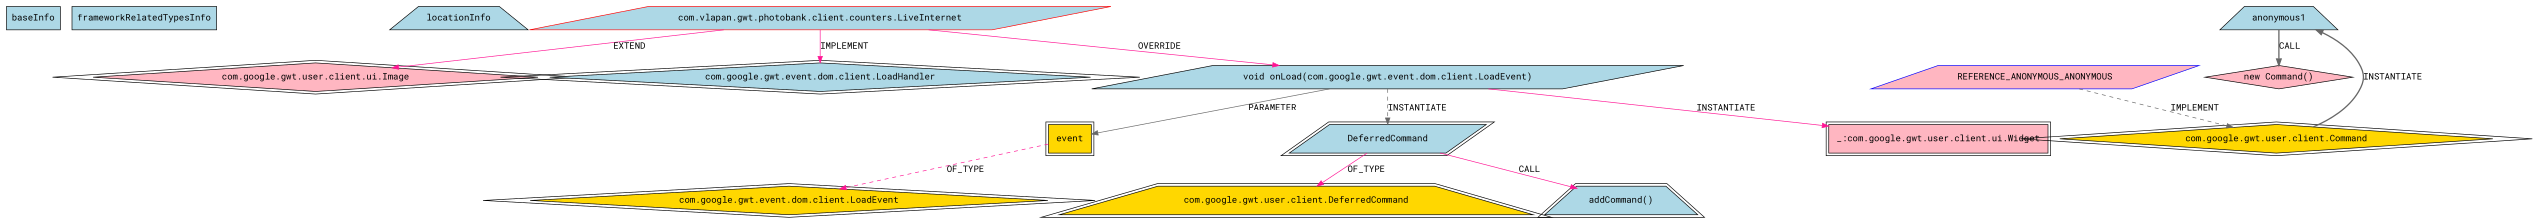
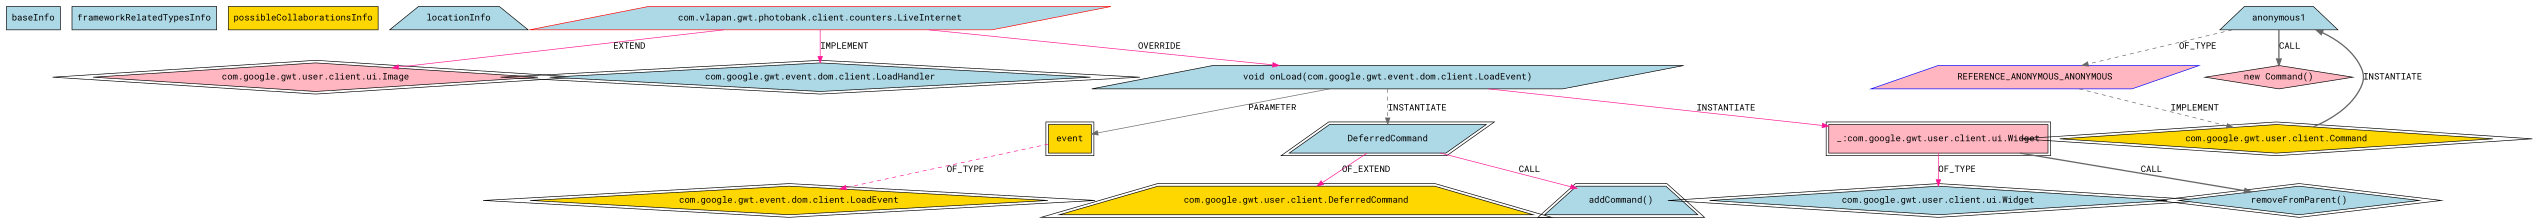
node "possibleCollaborationsInfo": added
edge "anonymous1" -> "REFERENCE_ANONYMOUS_ANONYMOUS": added, label "OF_TYPE"
edge "DeferredCommand" -> "com.google.gwt.user.client.DeferredCommand": label "OF_TYPE" -> "OF_EXTEND"
node "com.google.gwt.user.client.ui.Widget": added
node "removeFromParent()": added
